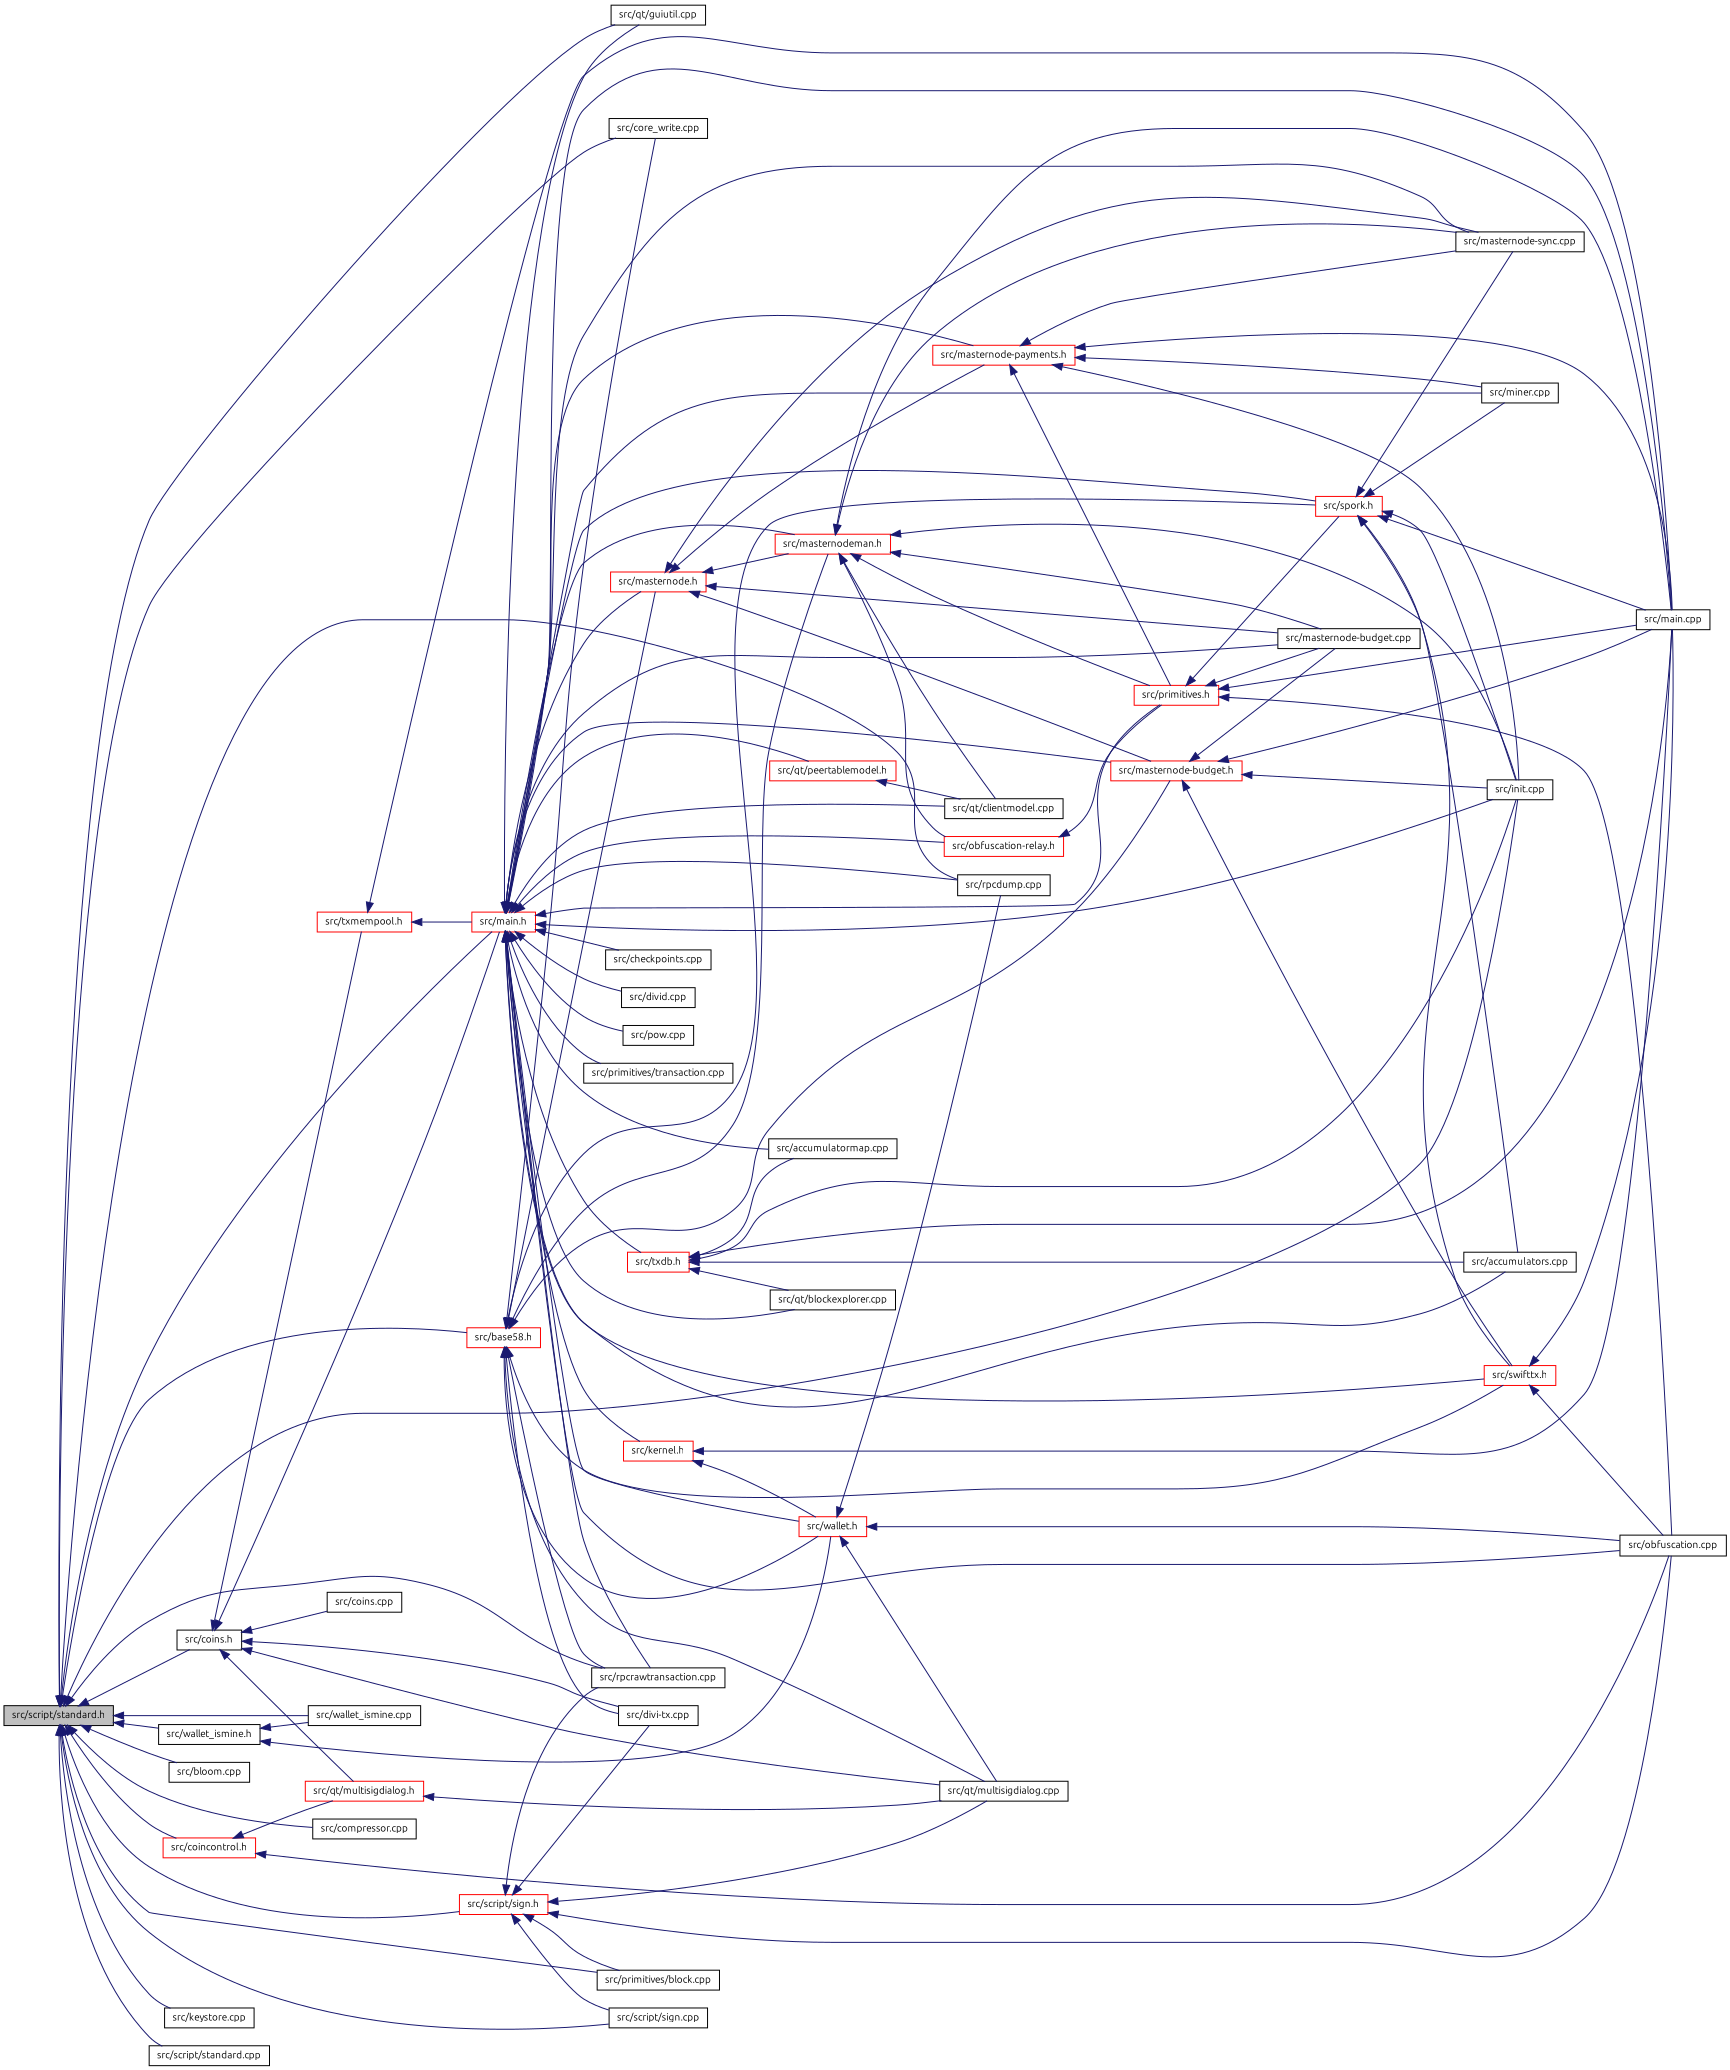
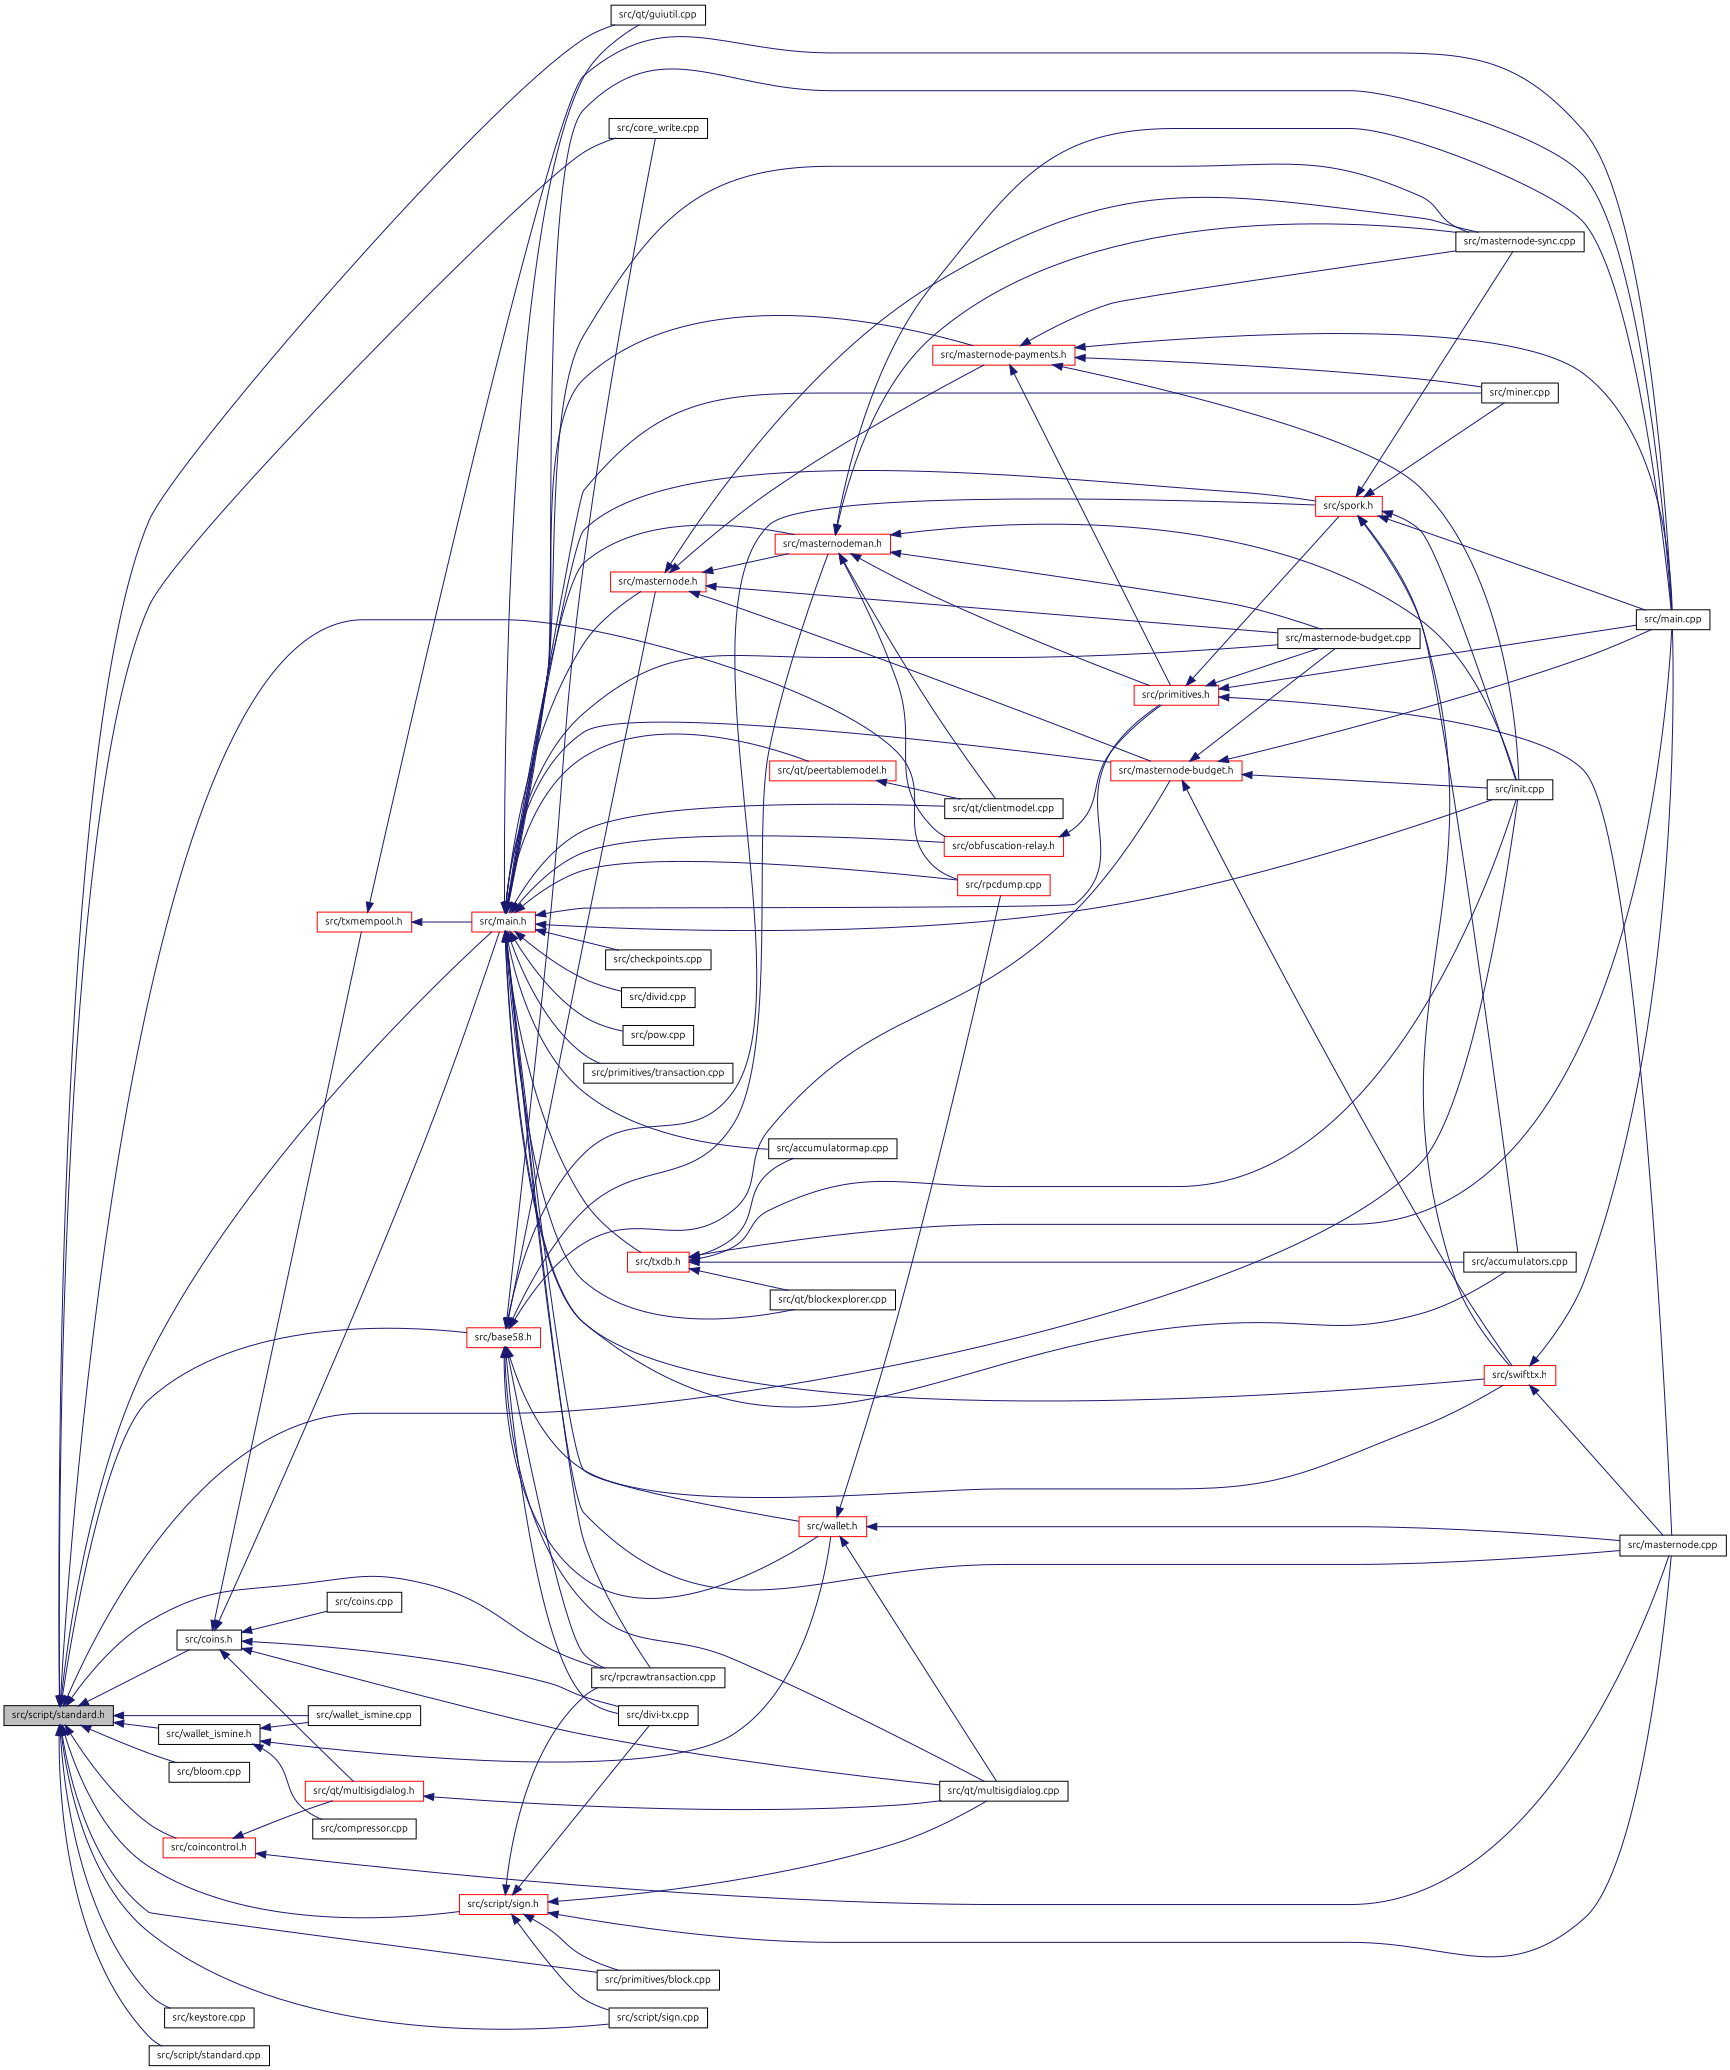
node "src/rpcdump.cpp": color black -> red
node "src/kernel.h": removed
node "src/obfuscation.cpp": label "src/obfuscation.cpp" -> "src/masternode.cpp"
edge "src/compressor.cpp" -> "src/script/standard.h": now "src/compressor.cpp" -> "src/wallet_ismine.h"
